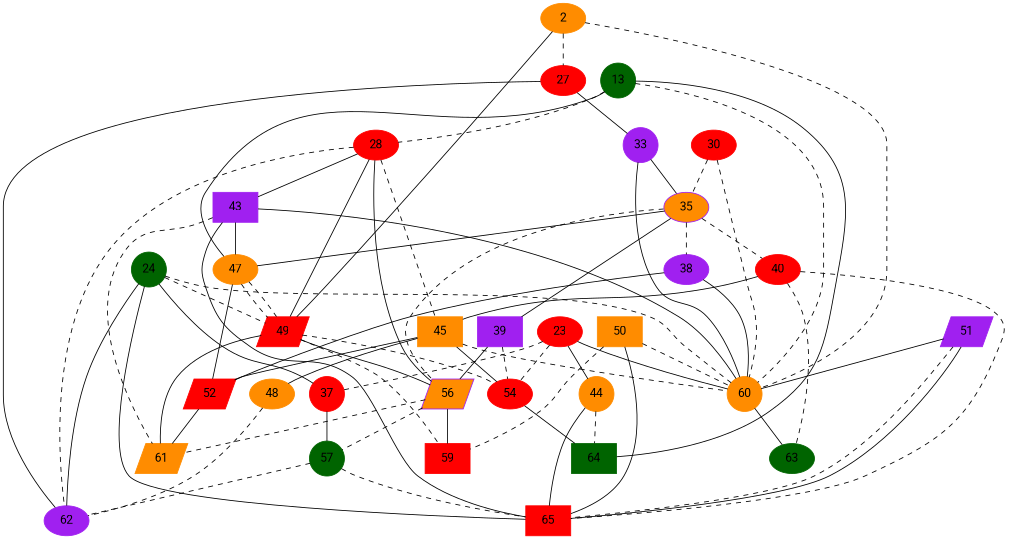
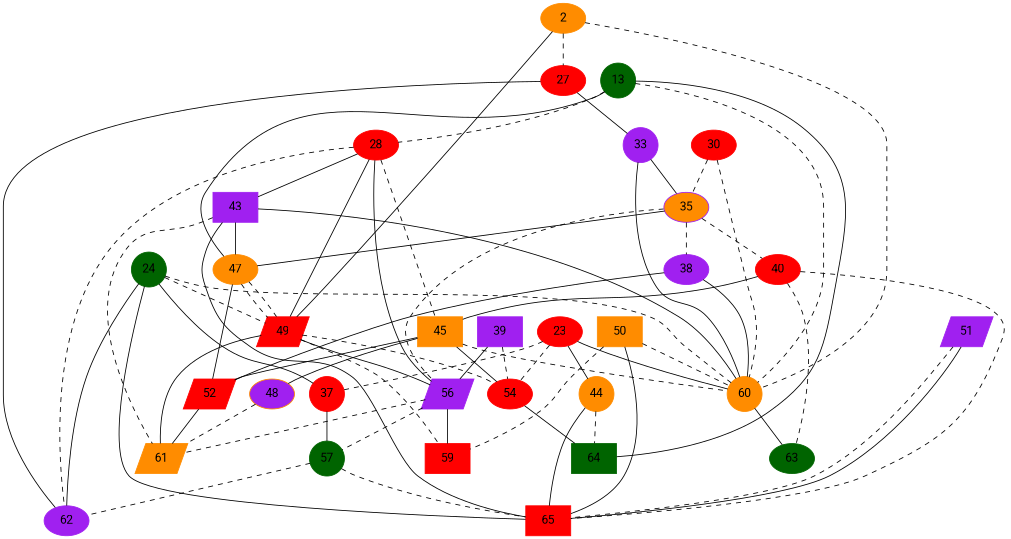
edge "35" -- "39": removed
edge "51" -- "60": removed
node "48": fillcolor darkorange -> purple
node "56": fillcolor darkorange -> purple
edge "48" -- "62": now "48" -- "61"
